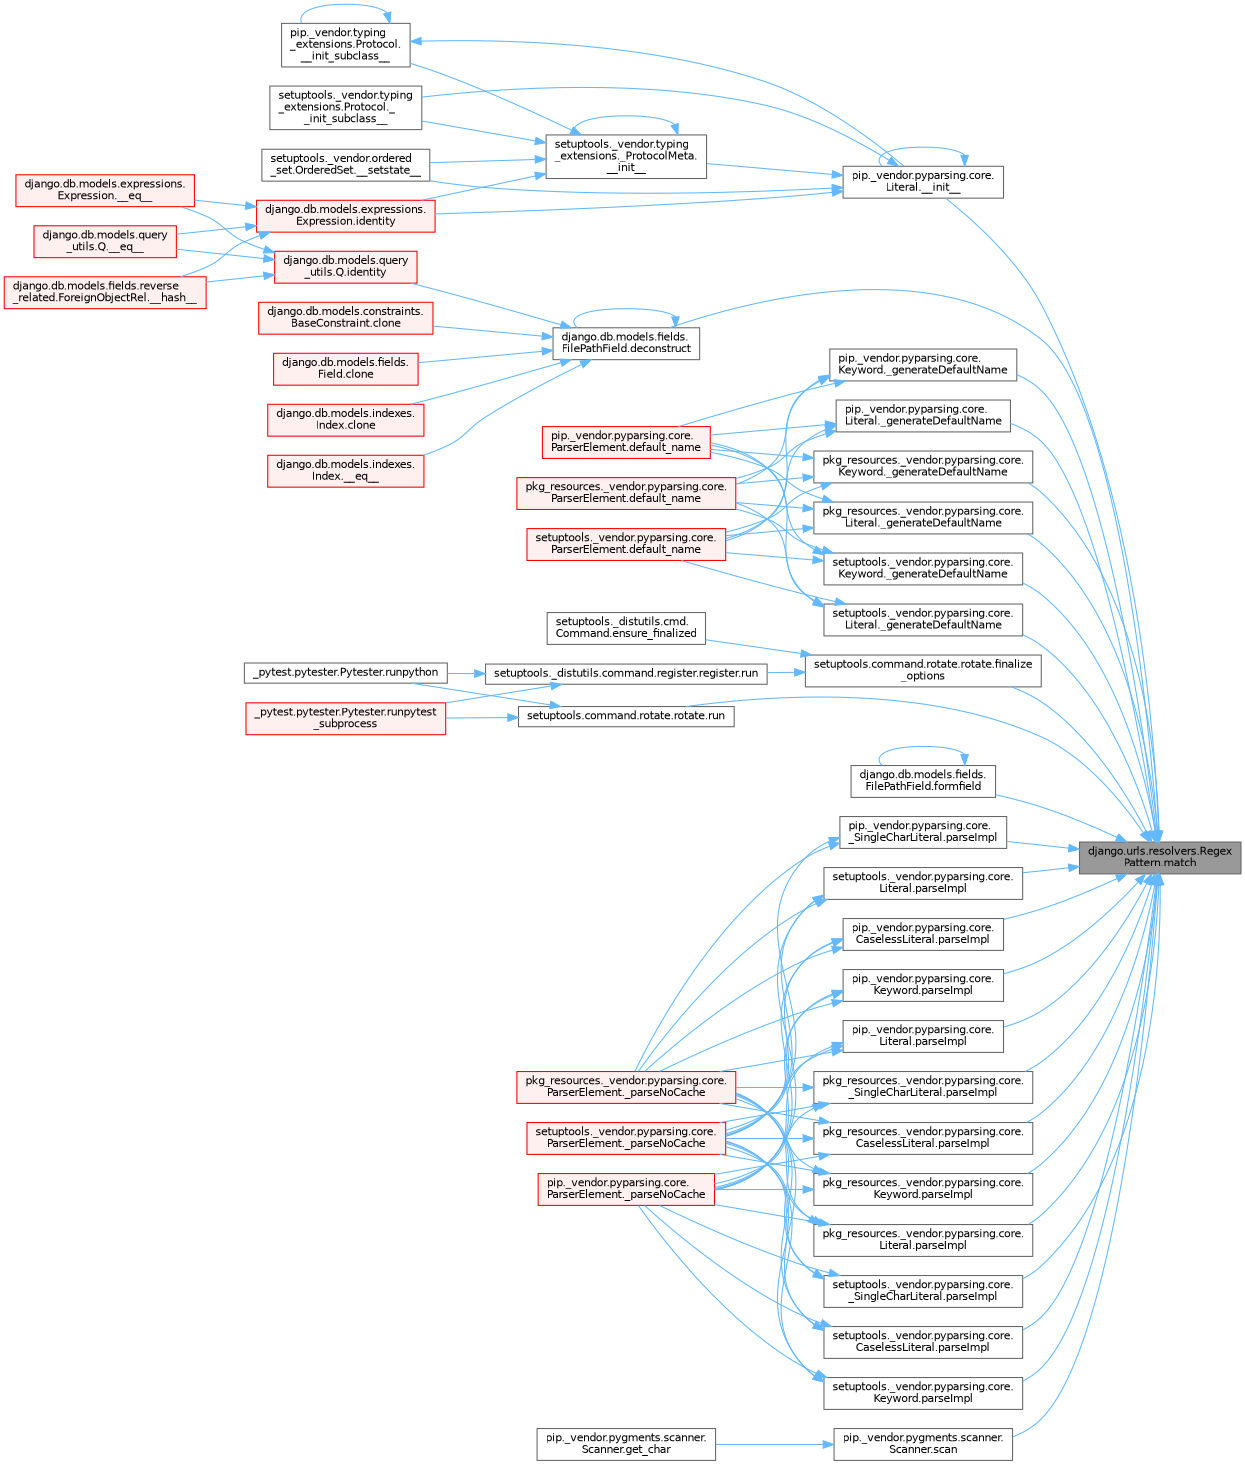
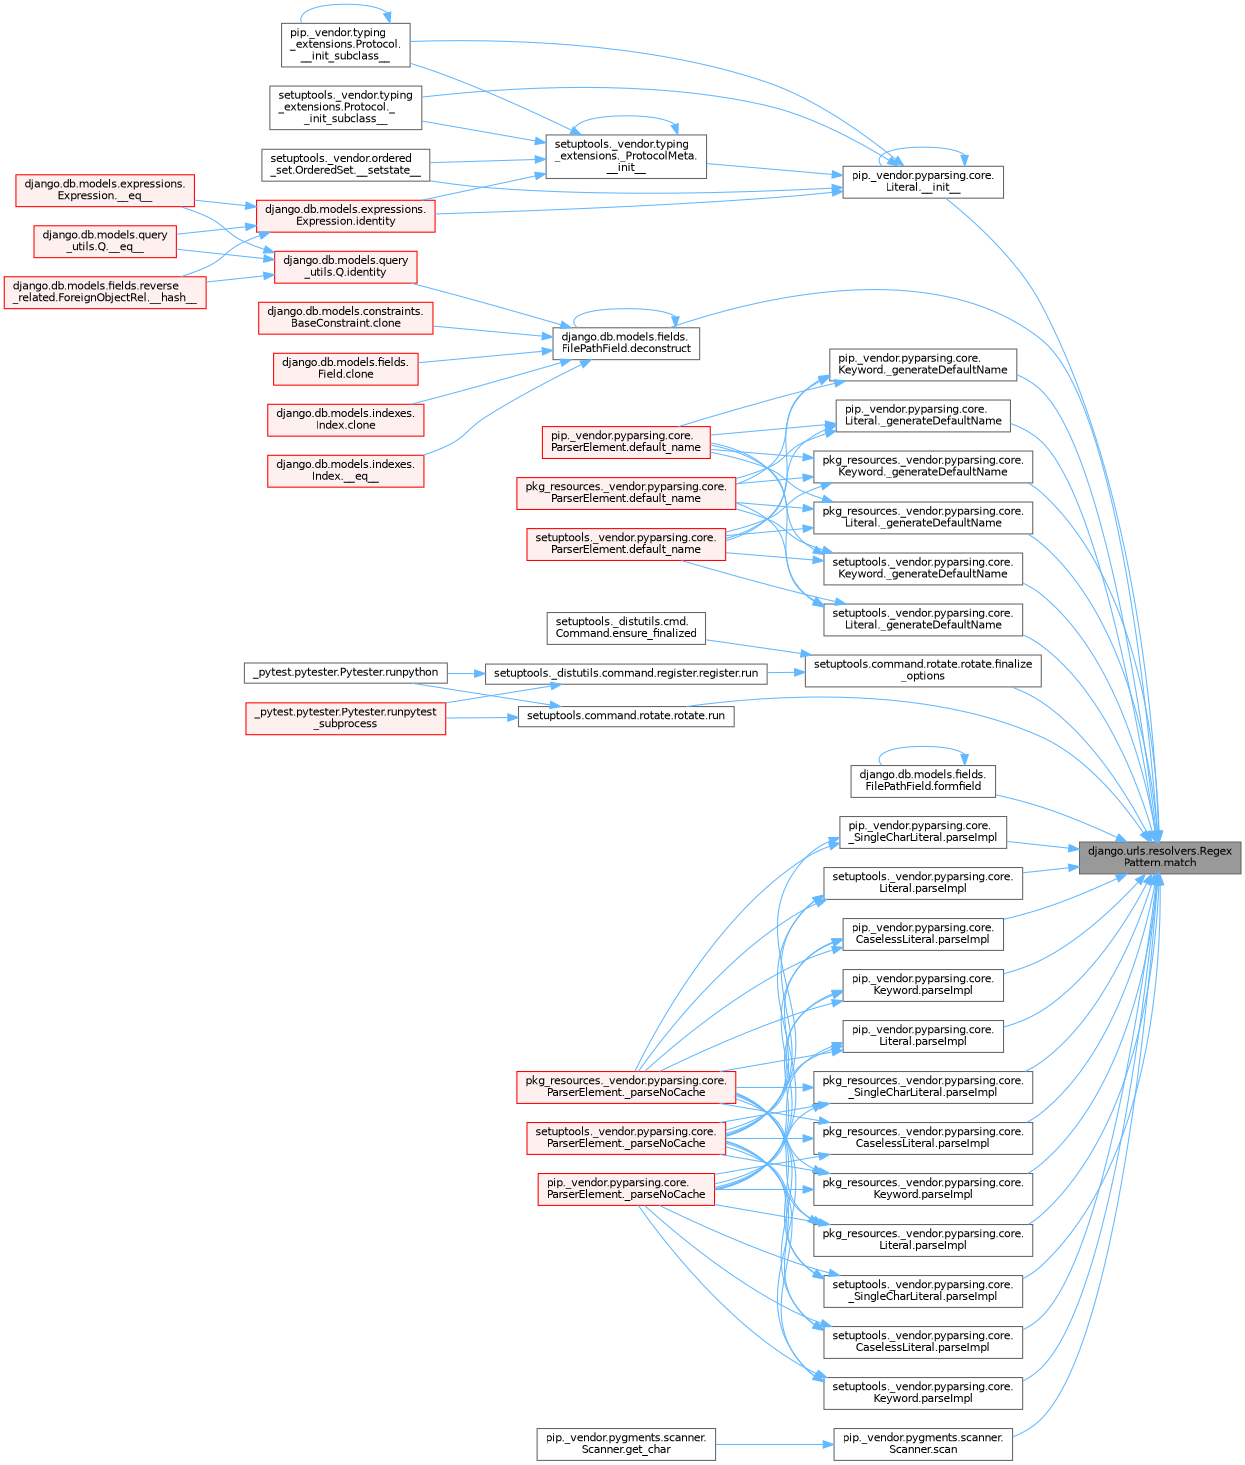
edge "pip._vendor.pyparsing.core. Literal.__init__" -> "pip._vendor.typing _extensions.Protocol. __init_subclass__": reversed
